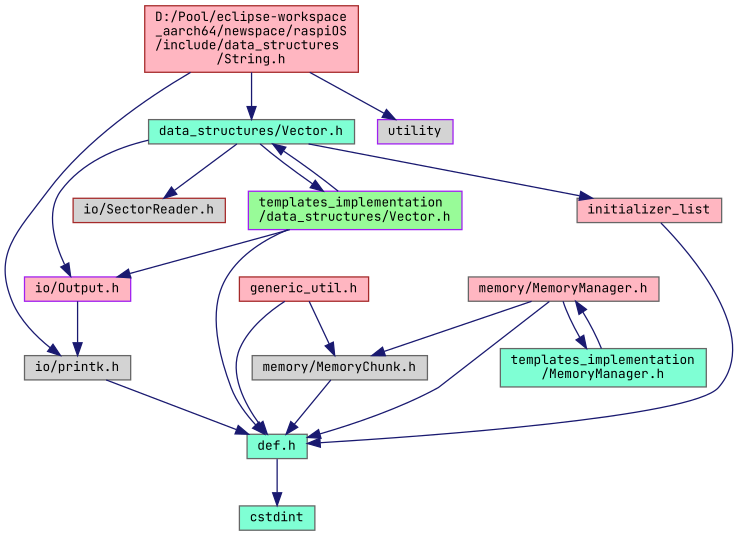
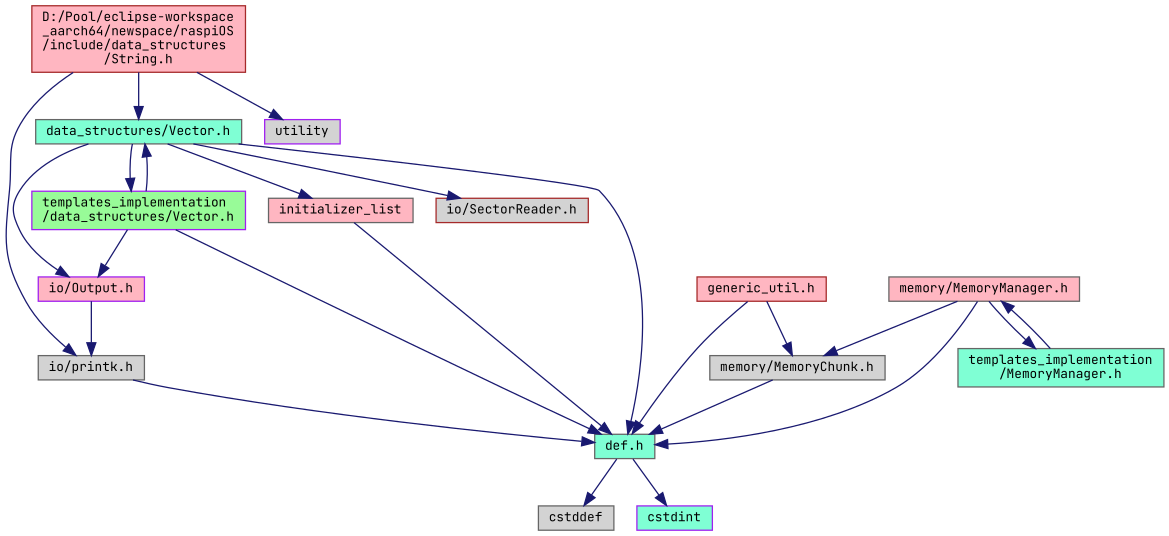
edge "data_structures/Vector.h" -> "def.h": added
node "cstdint": color gray40 -> purple
node "cstddef": added
